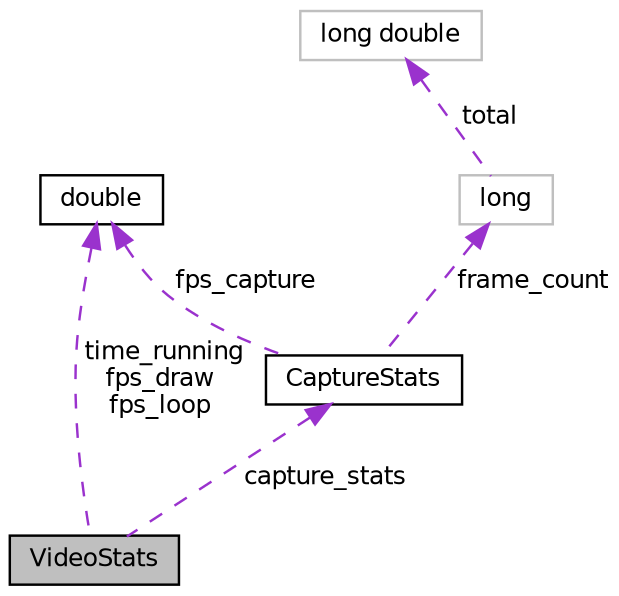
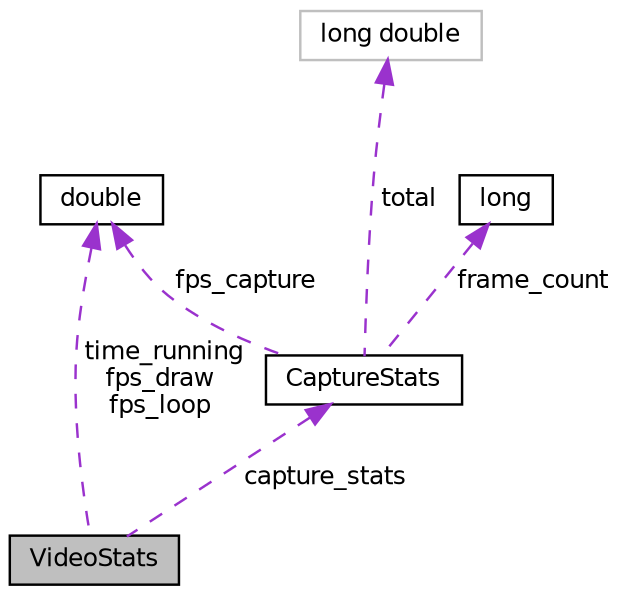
edge "long" -> "long double": now "CaptureStats" -> "long double"
node "long": color grey75 -> black
